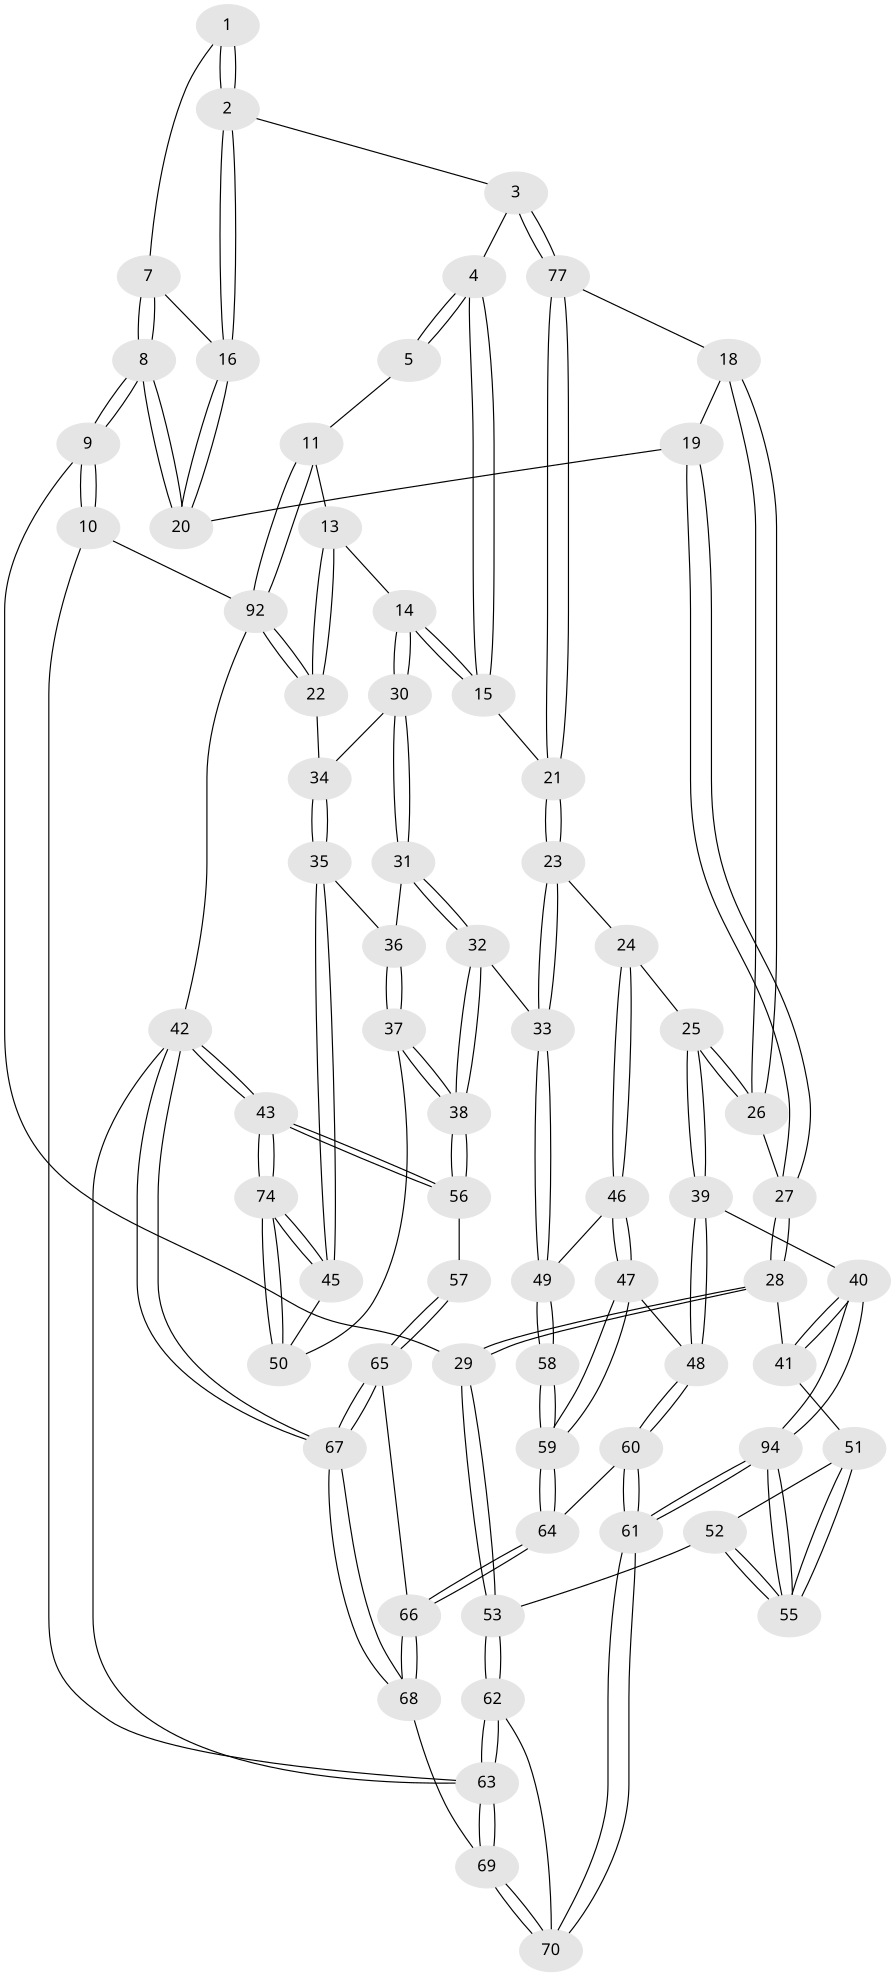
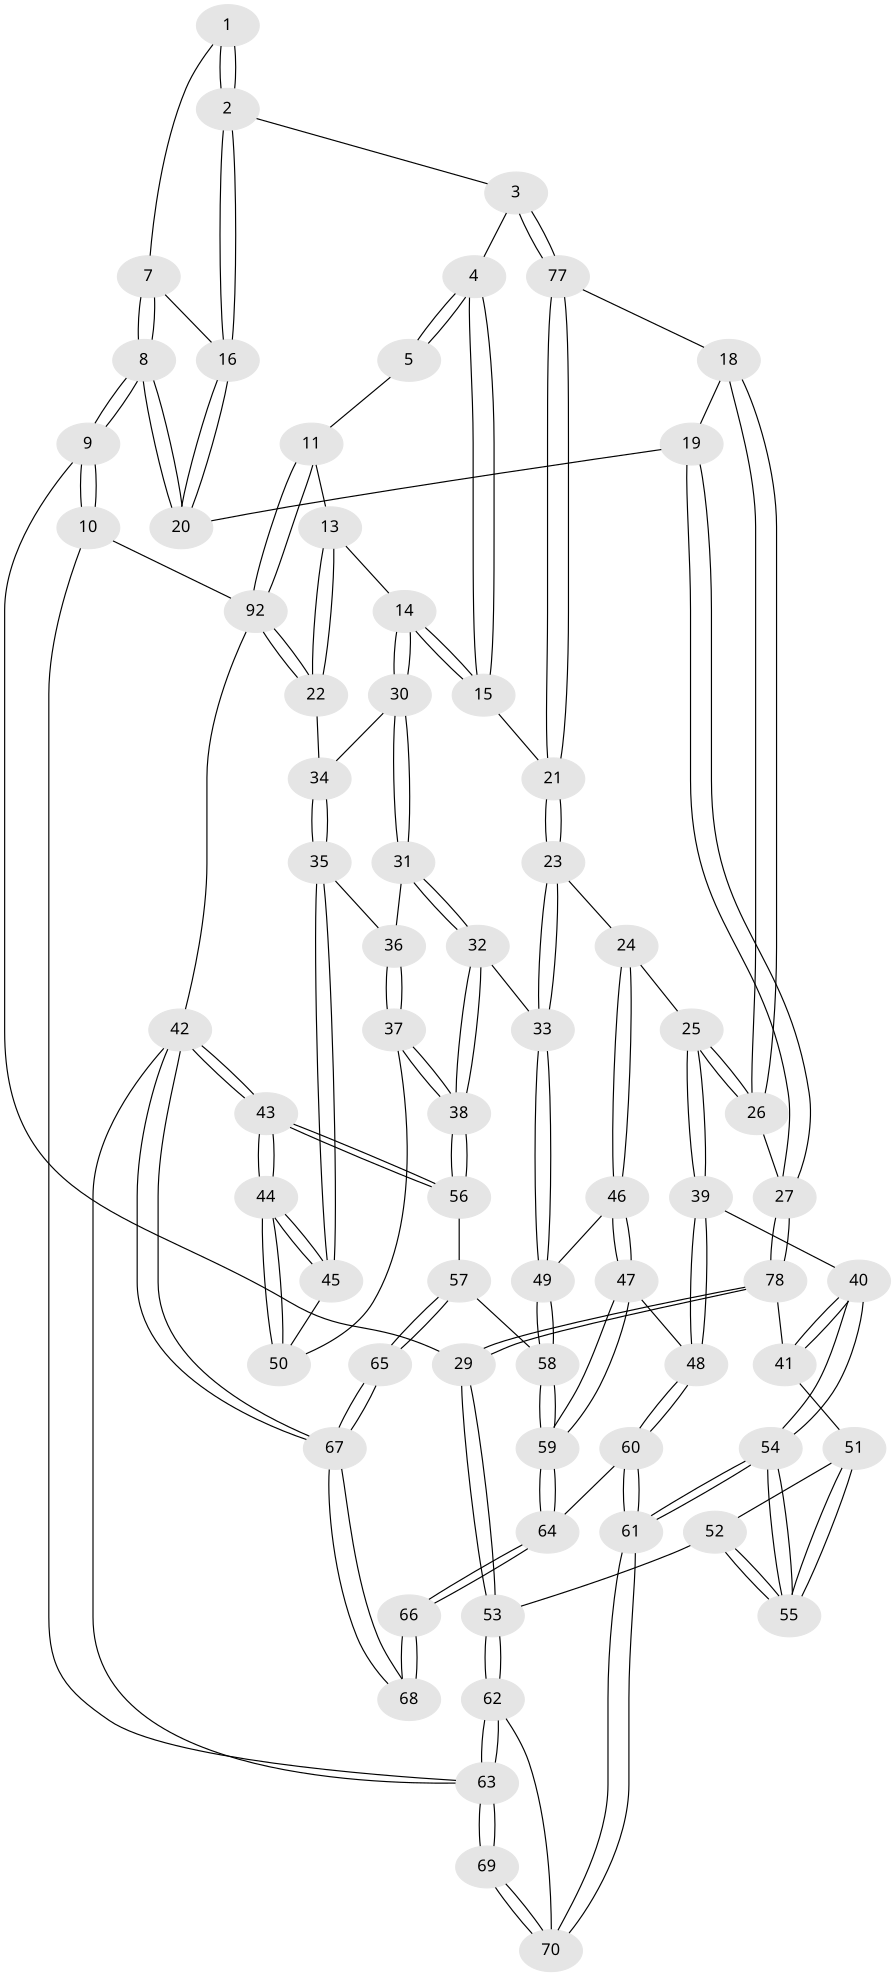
node "74": label "74" -> "44"
node "28": label "28" -> "78"
edge "57" -- "58": added
node "94": label "94" -> "54"
edge "65" -- "66": removed
edge "68" -- "69": removed
